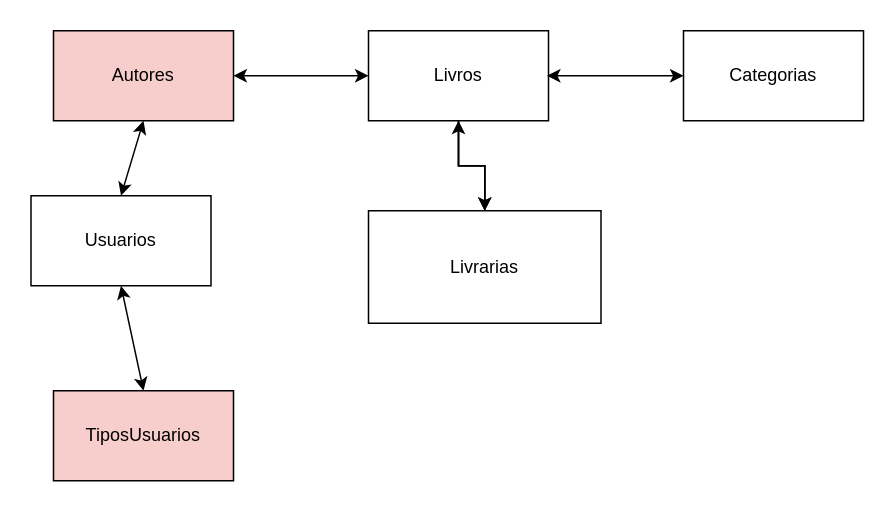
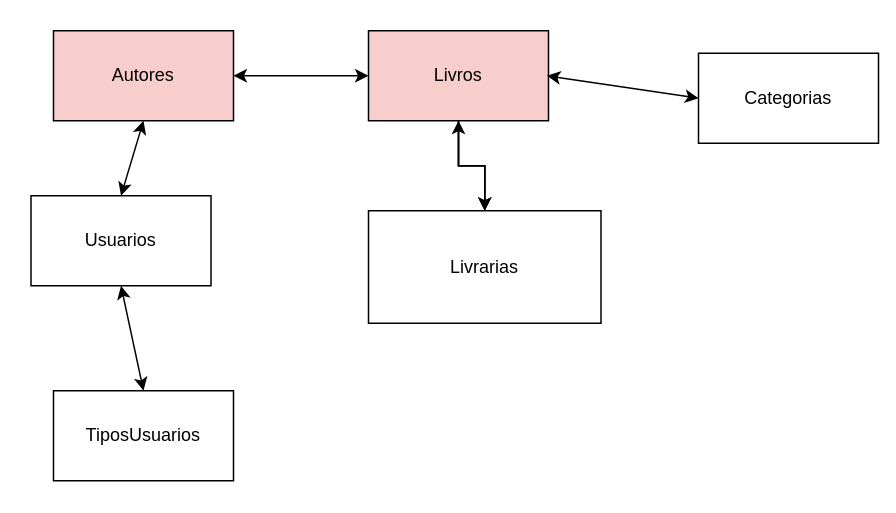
node "Livros": fillcolor #ffffff -> #f8cecc
node "Categorias": moved (773, 76) -> (788, 98)
node "TiposUsuarios": fillcolor #f8cecc -> #ffffff
